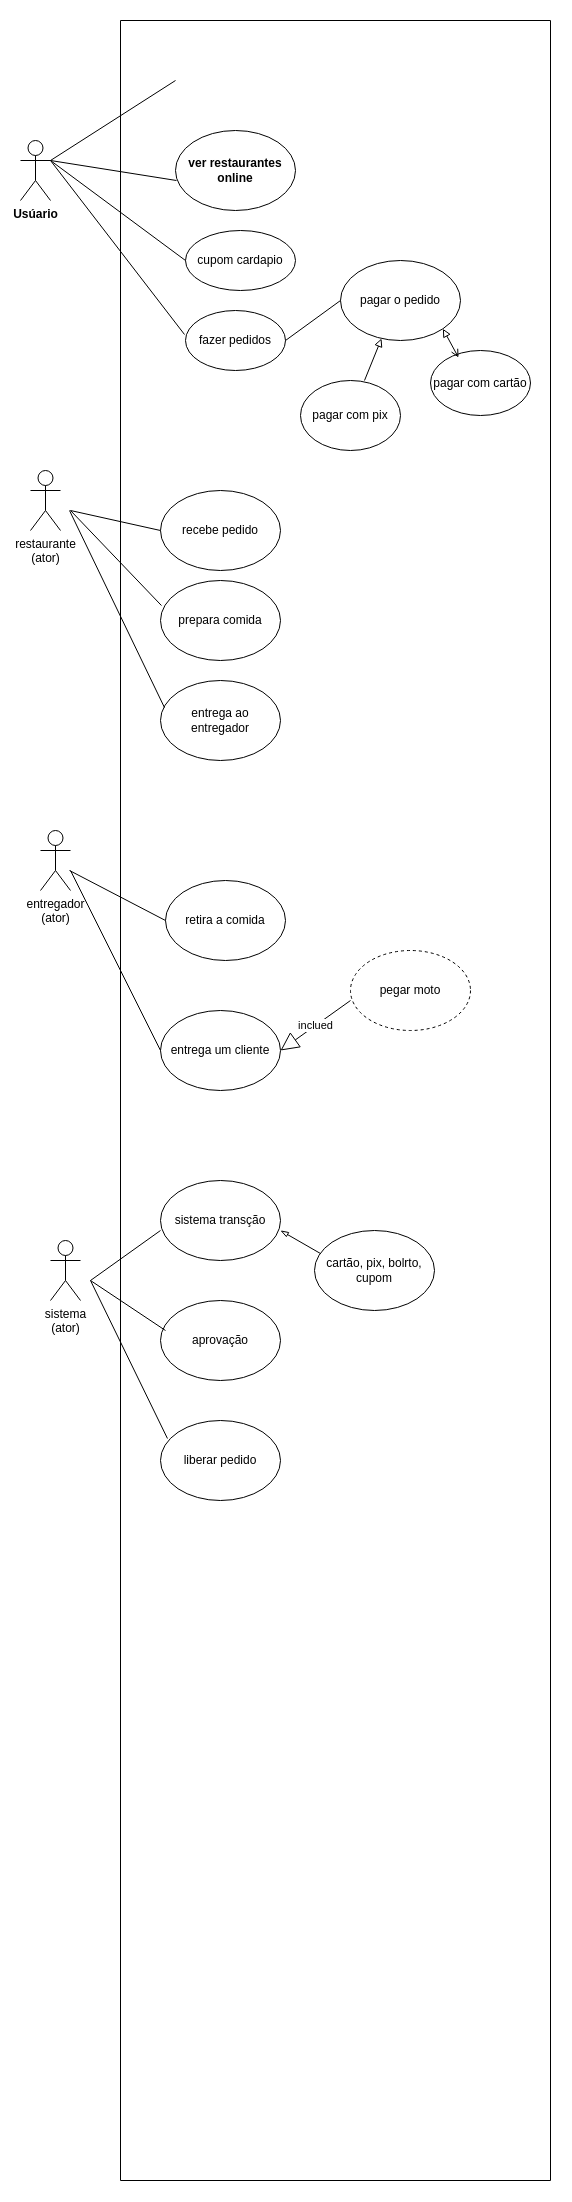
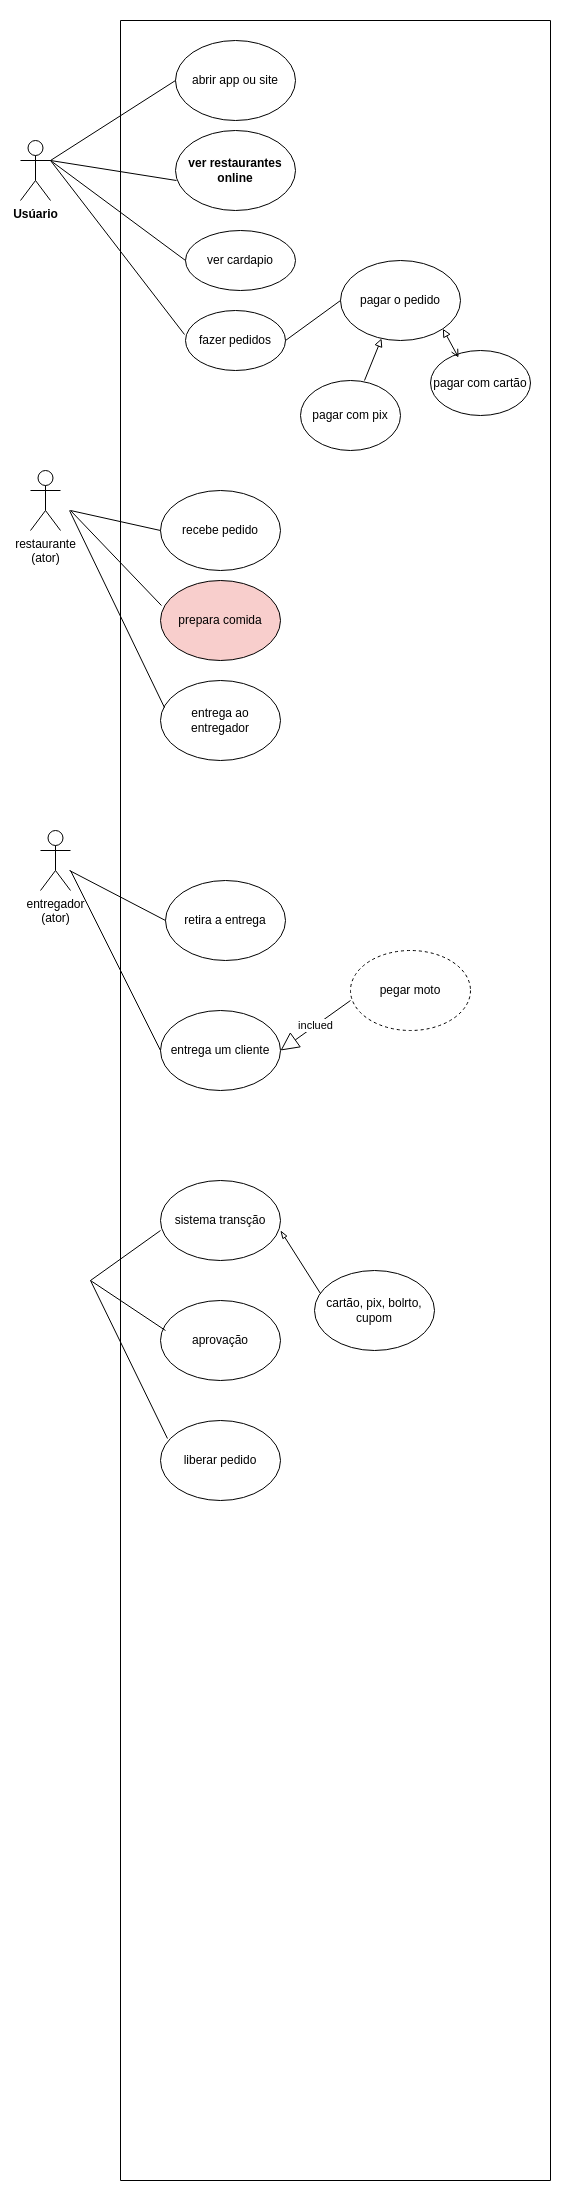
node "abrir app ou site": added
node "cupom cardapio": label "cupom cardapio" -> "ver cardapio"
node "prepara comida": fillcolor #ffffff -> #f8cecc
node "retira a comida": label "retira a comida" -> "retira a entrega"
node "sistema (ator)": removed
node "cartão, pix, bolrto, cupom": moved (375, 1271) -> (375, 1311)
